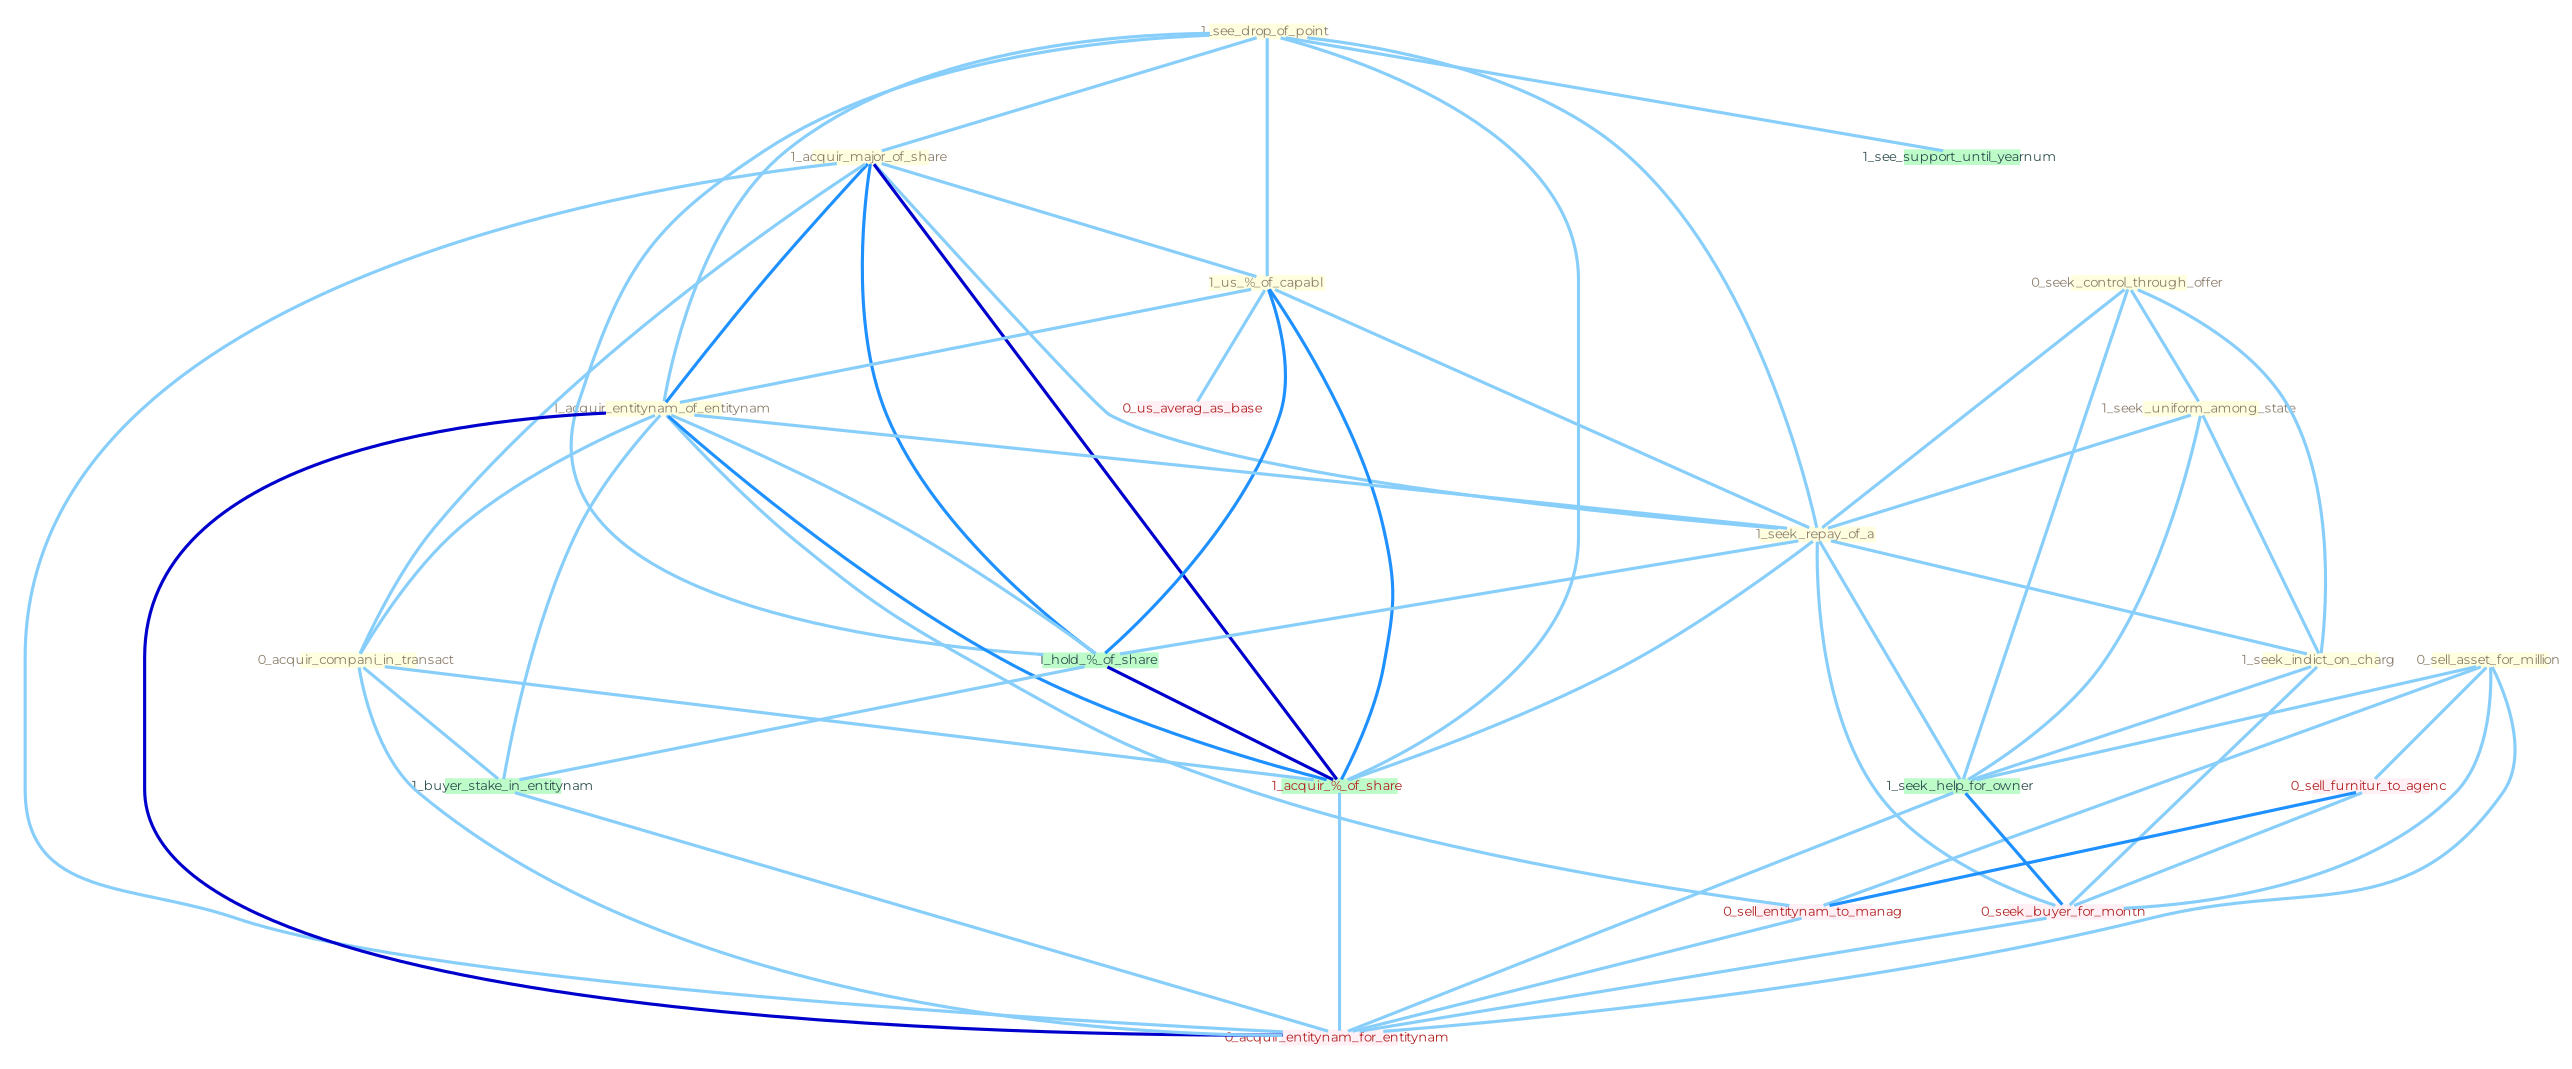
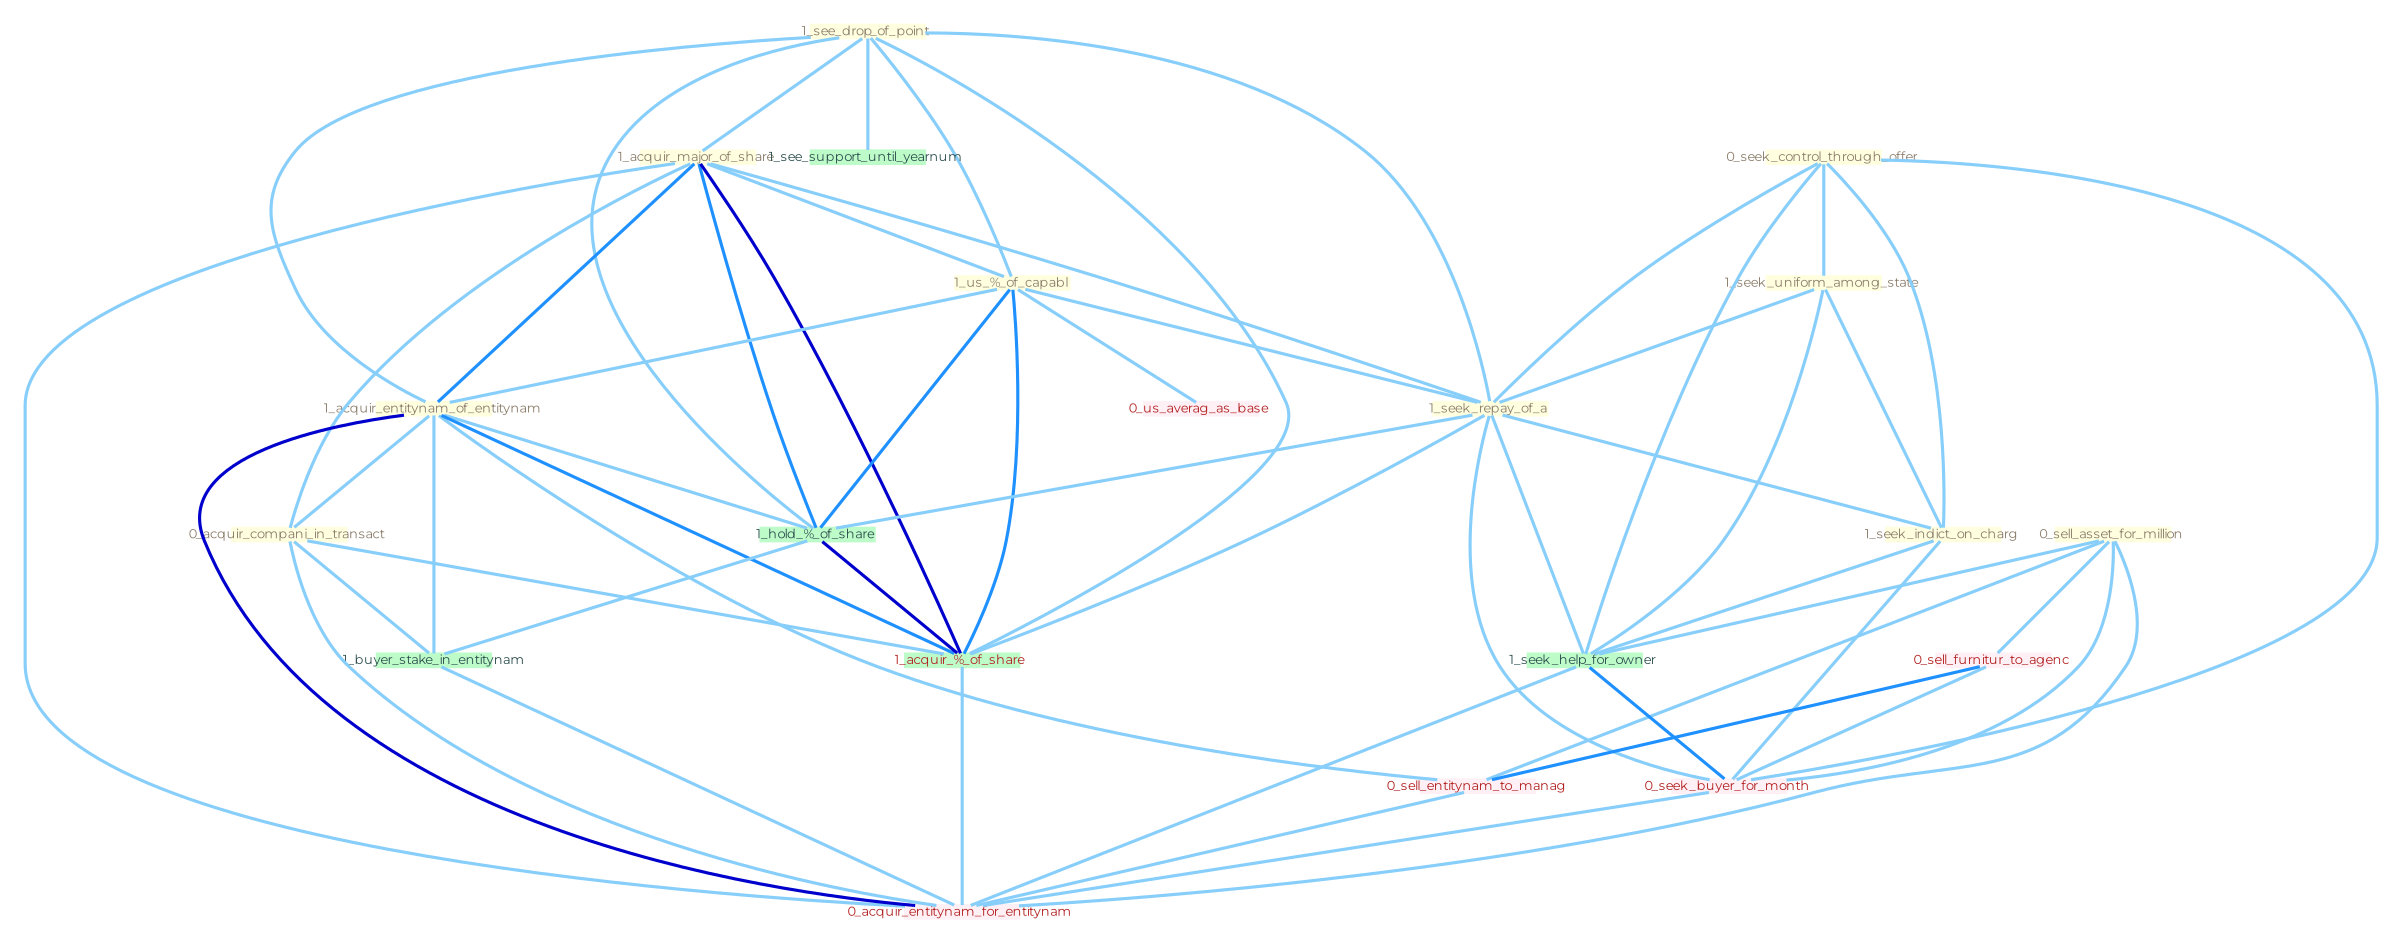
edge "1_acquir_entitynam_of_entitynam" -- "1_seek_repay_of_a": removed
edge "0_seek_control_through_offer" -- "0_seek_buyer_for_month": added
